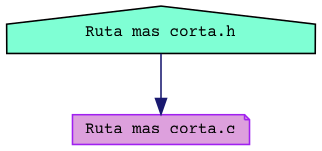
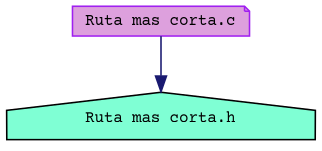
edge "Ruta mas corta.h" -> "Ruta mas corta.c": reversed
